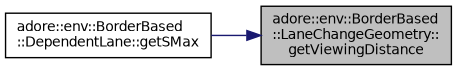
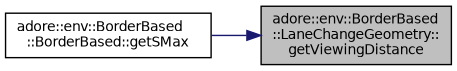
node "adore::env::BorderBased ::DependentLane::getSMax": label "adore::env::BorderBased ::DependentLane::getSMax" -> "adore::env::BorderBased ::BorderBased::getSMax"
